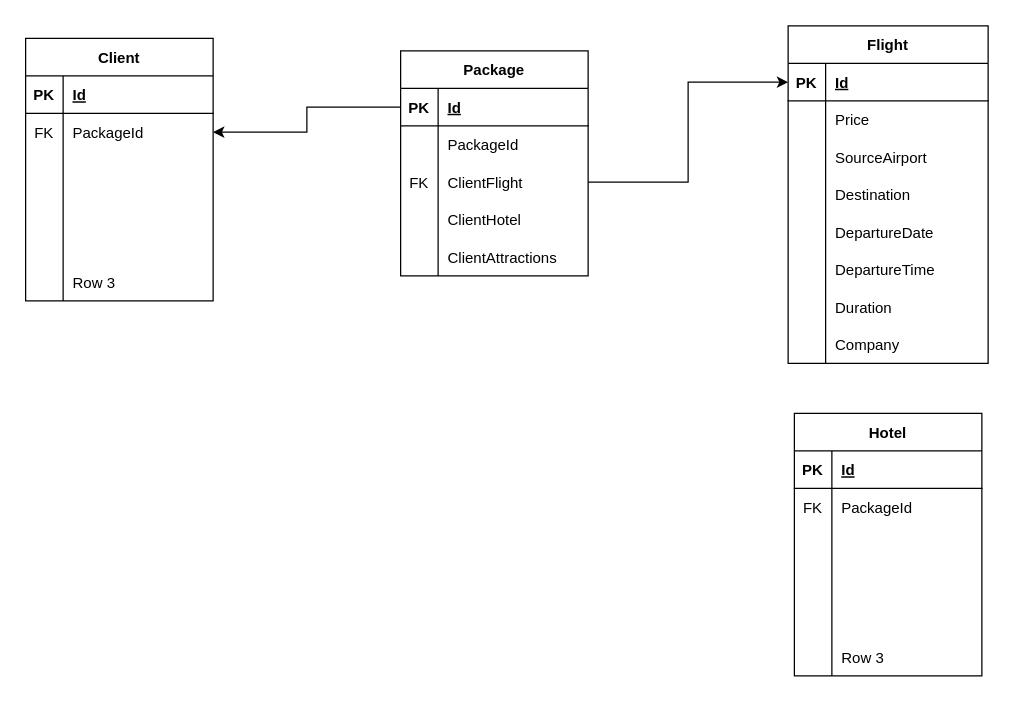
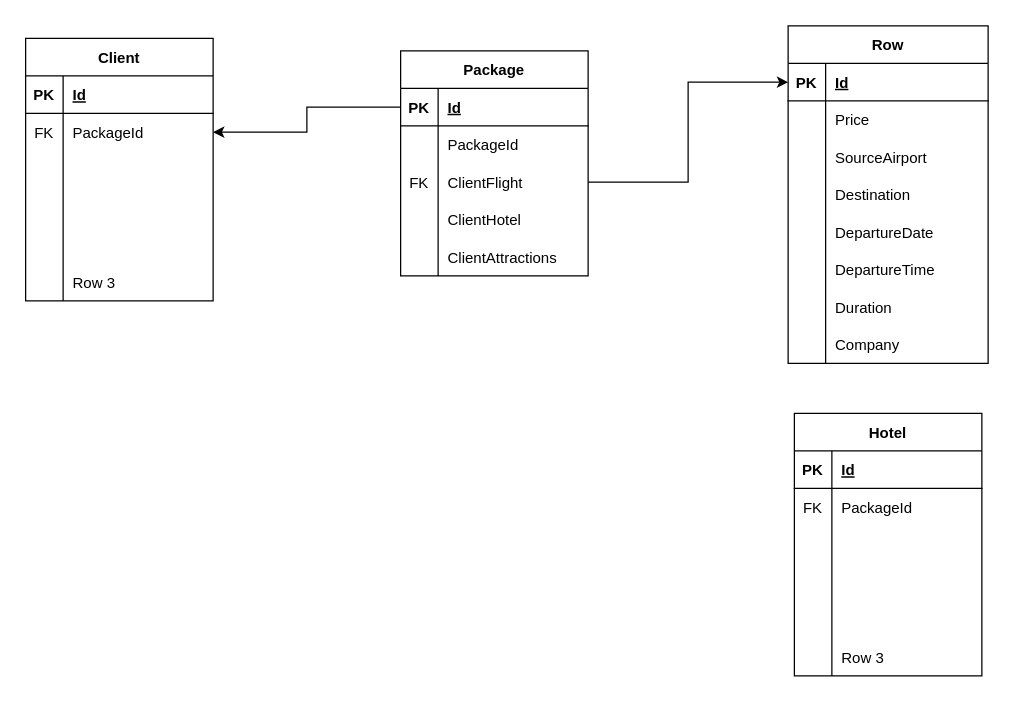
node "Flight": label "Flight" -> "Row"
